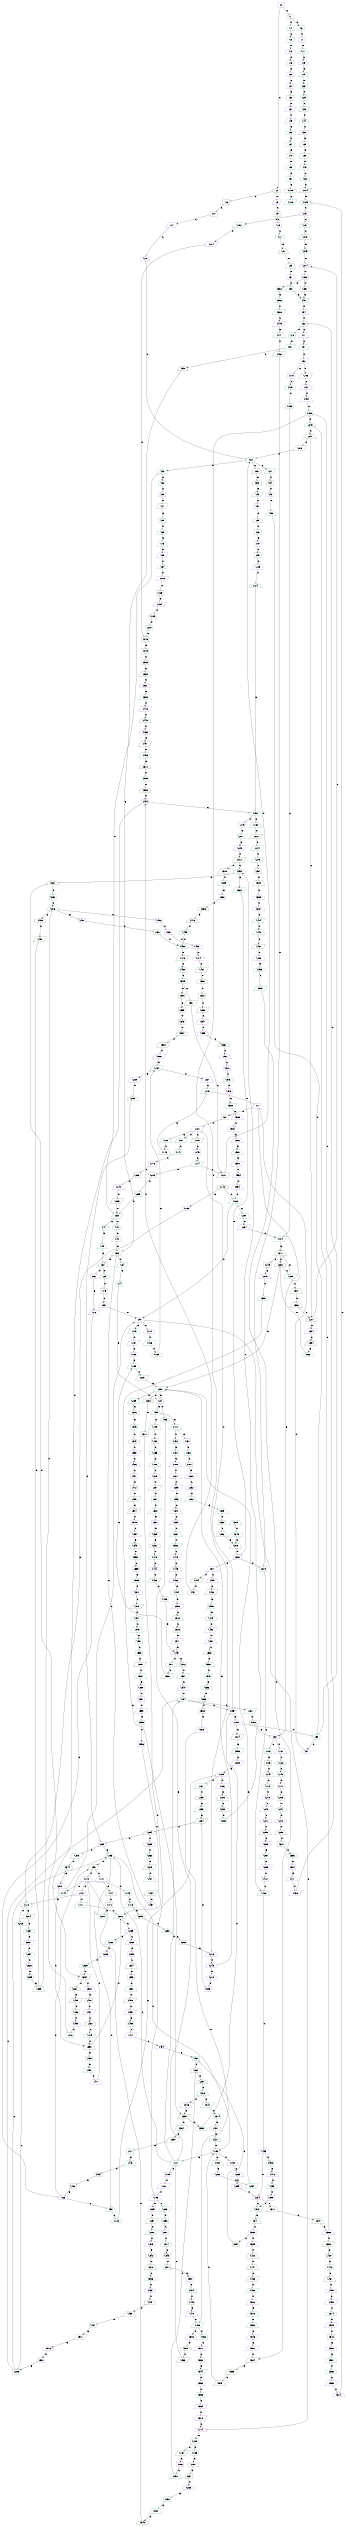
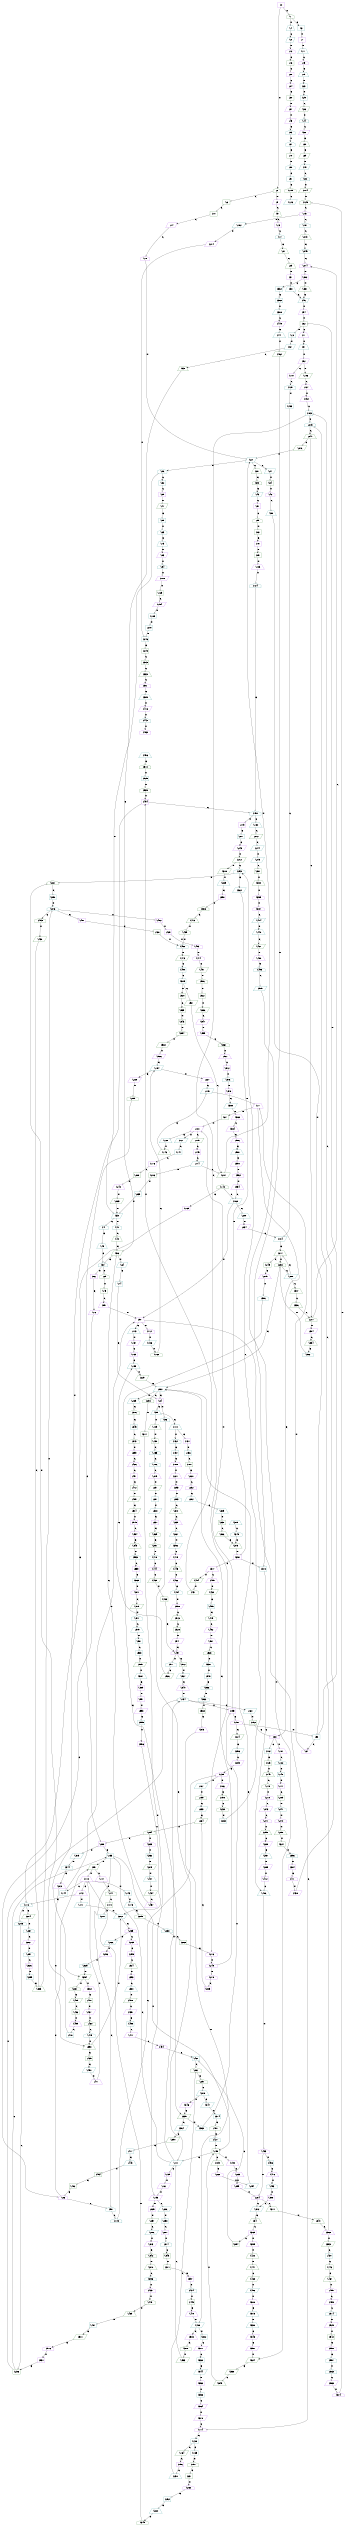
node "S481": removed
edge "S407" -> "S434": added, label "A"
